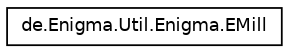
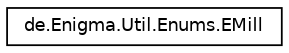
node "de.Enigma.Util.Enigma.EMill": label "de.Enigma.Util.Enigma.EMill" -> "de.Enigma.Util.Enums.EMill"
